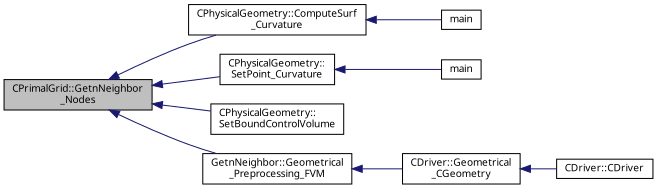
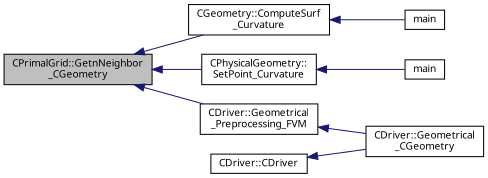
node "CPhysicalGeometry::ComputeSurf _Curvature": label "CPhysicalGeometry::ComputeSurf _Curvature" -> "CGeometry::ComputeSurf _Curvature"
node "CPrimalGrid::GetnNeighbor _Nodes": label "CPrimalGrid::GetnNeighbor _Nodes" -> "CPrimalGrid::GetnNeighbor _CGeometry"
node "CPhysicalGeometry:: SetBoundControlVolume": removed
node "GetnNeighbor::Geometrical _Preprocessing_FVM": label "GetnNeighbor::Geometrical _Preprocessing_FVM" -> "CDriver::Geometrical _Preprocessing_FVM"
edge "CDriver::CDriver" -> "CDriver::Geometrical _CGeometry": reversed
